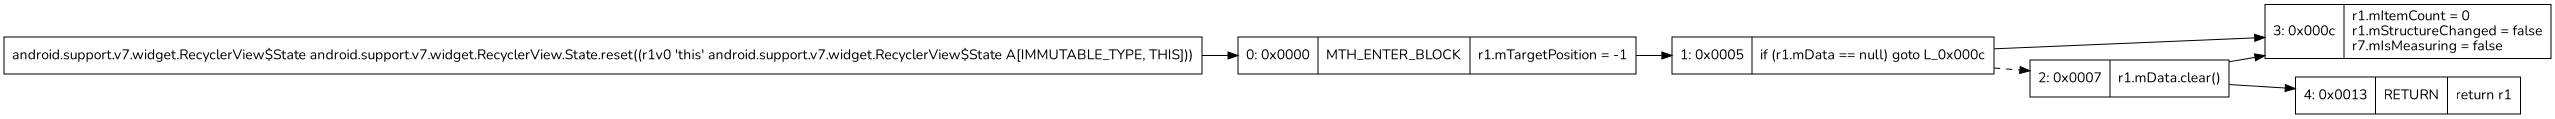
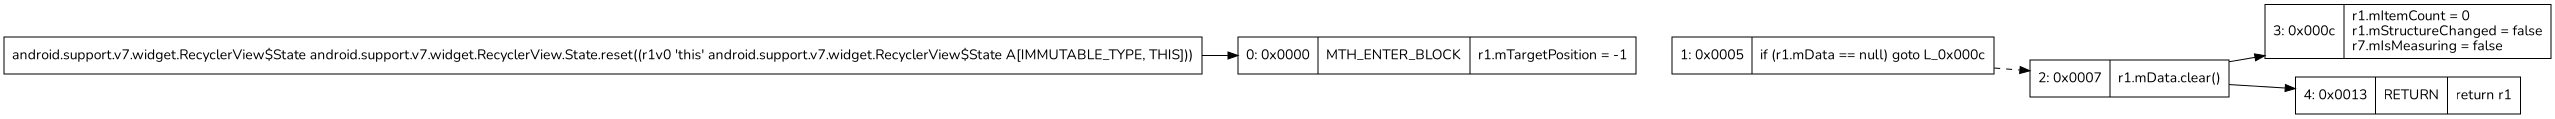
edge "1: 0x0005" -> "3: 0x000c": removed
edge "0: 0x0000" -> "1: 0x0005": removed
